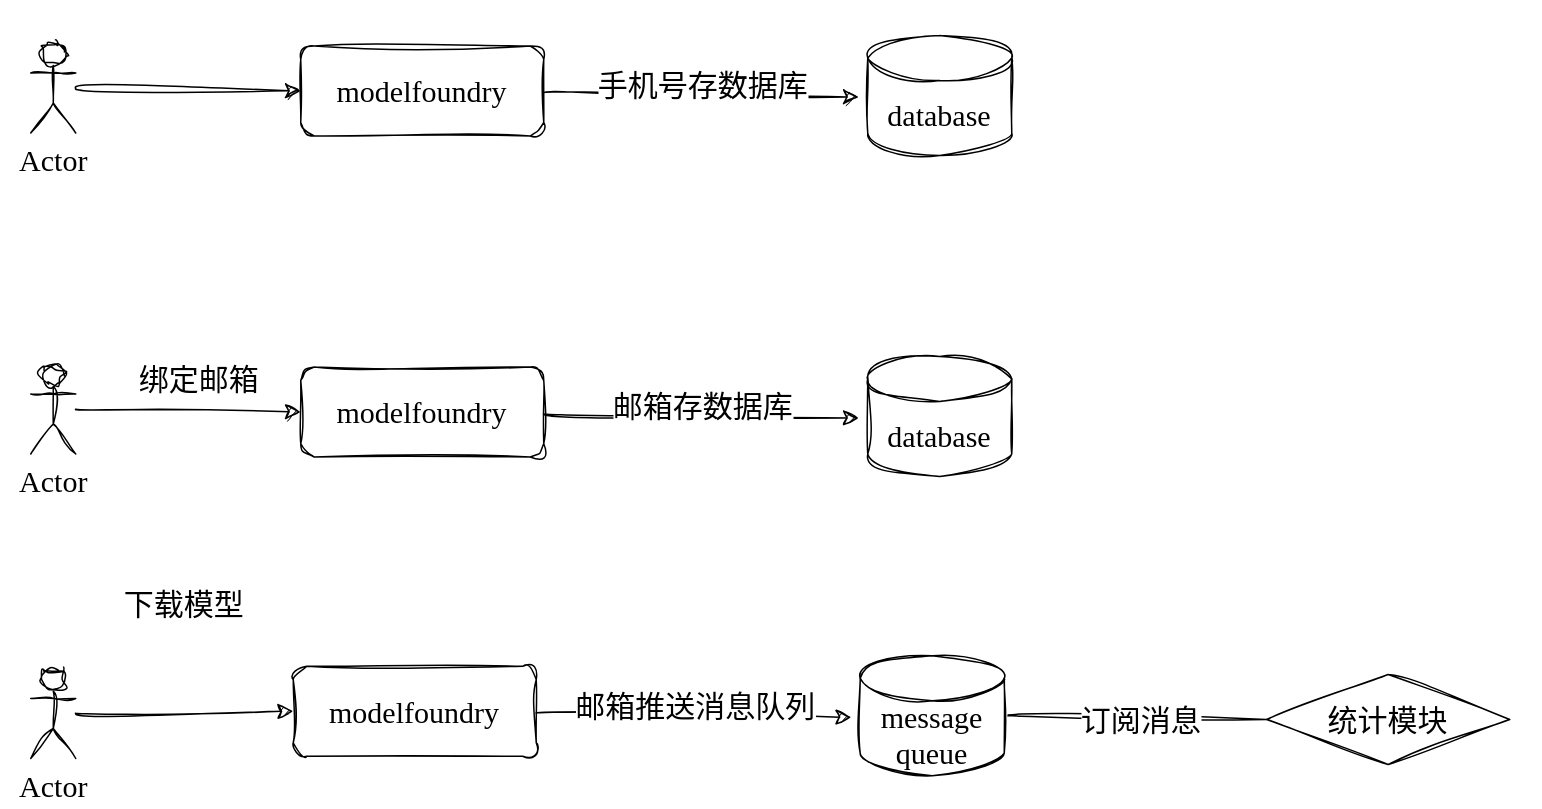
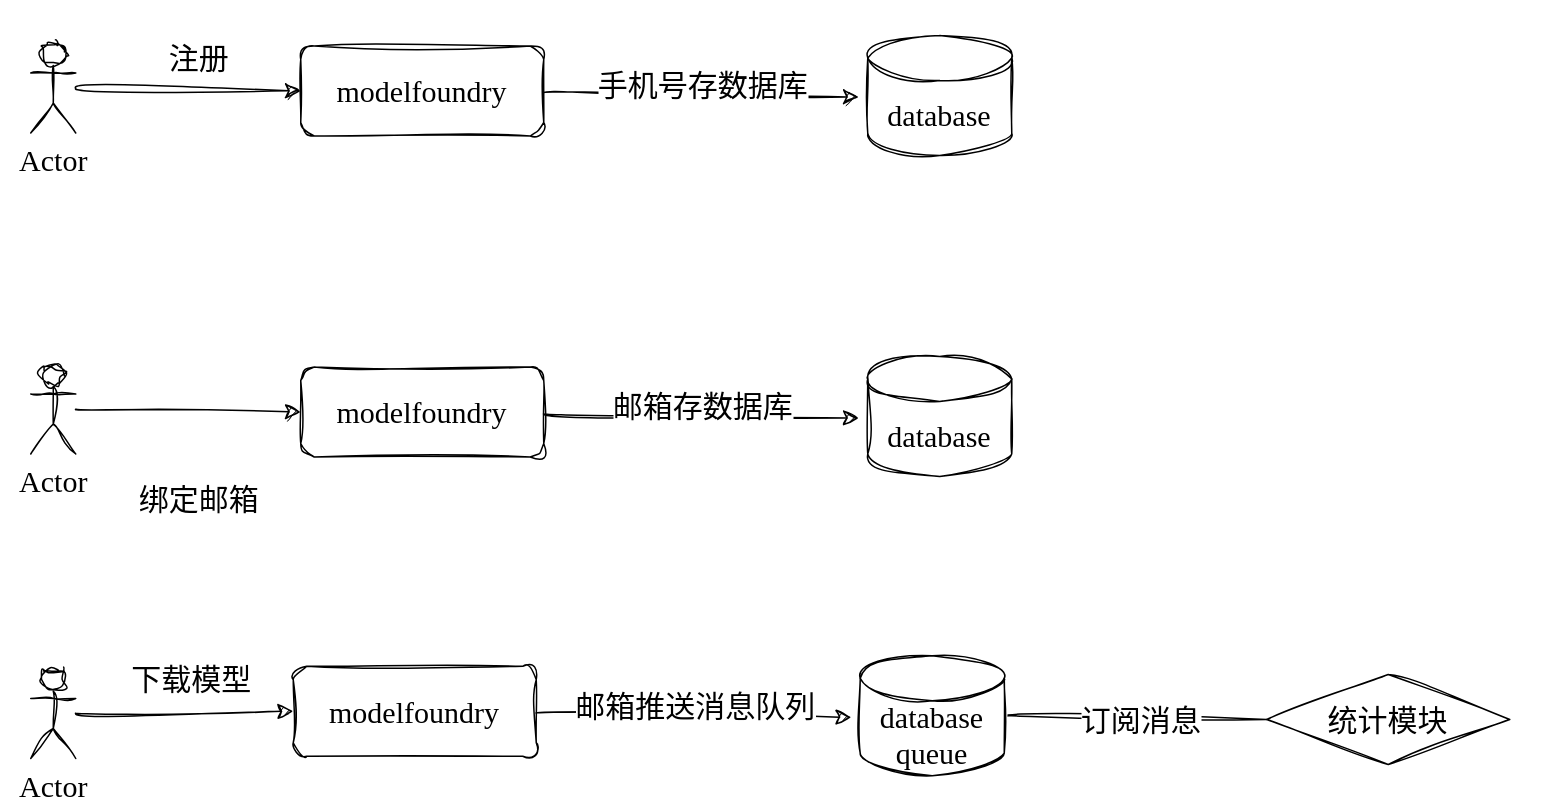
node "注册": added
node "绑定邮箱": moved (199, 379) -> (199, 499)
node "下载模型": moved (184, 603) -> (191, 678)
node "message queue": label "message queue" -> "database queue"
